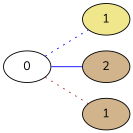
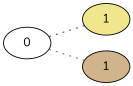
node "2": removed
